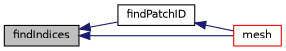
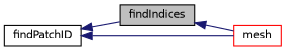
edge "findPatchID" -> "findIndices": reversed
